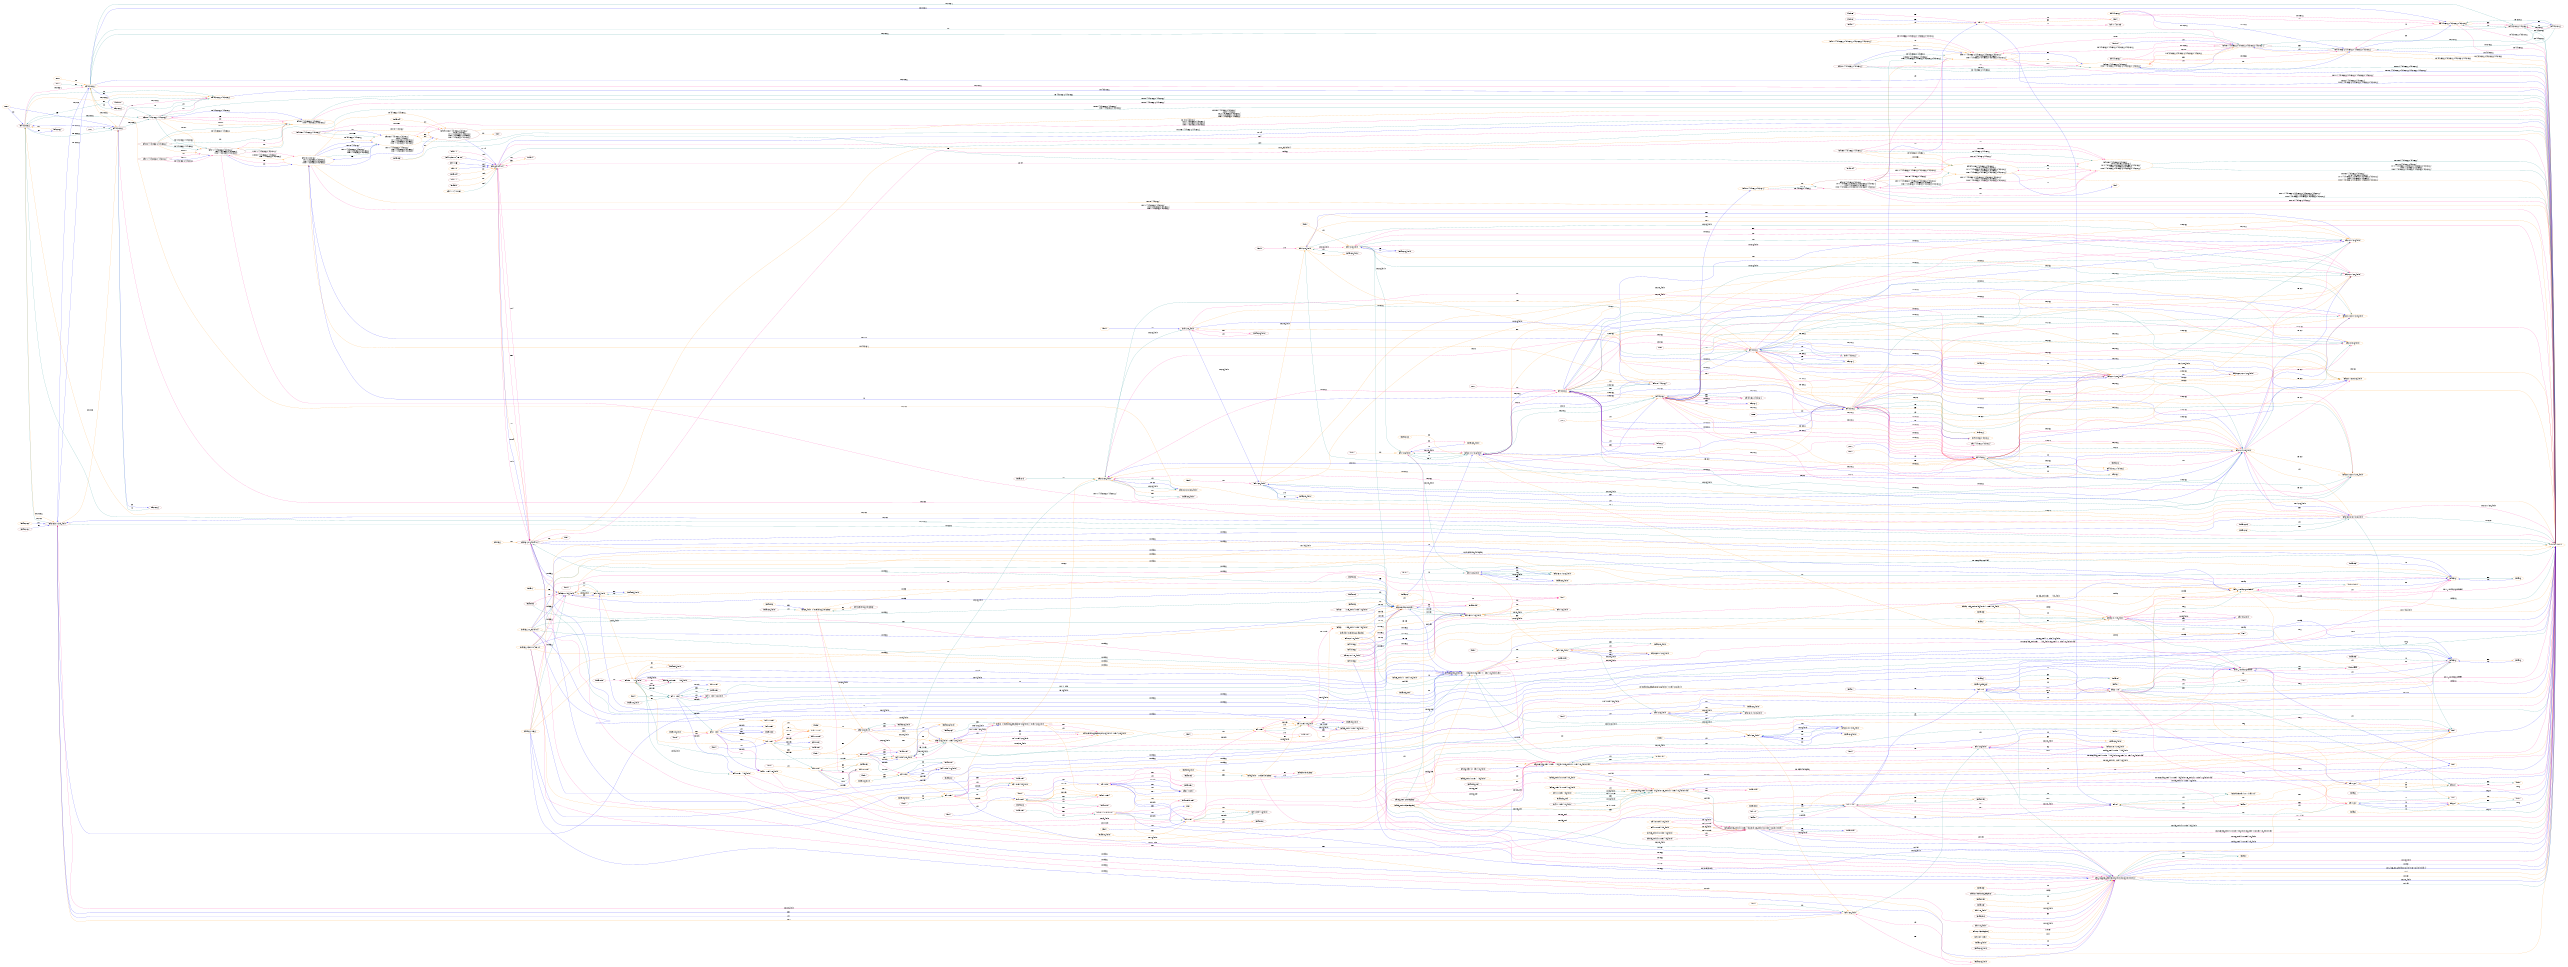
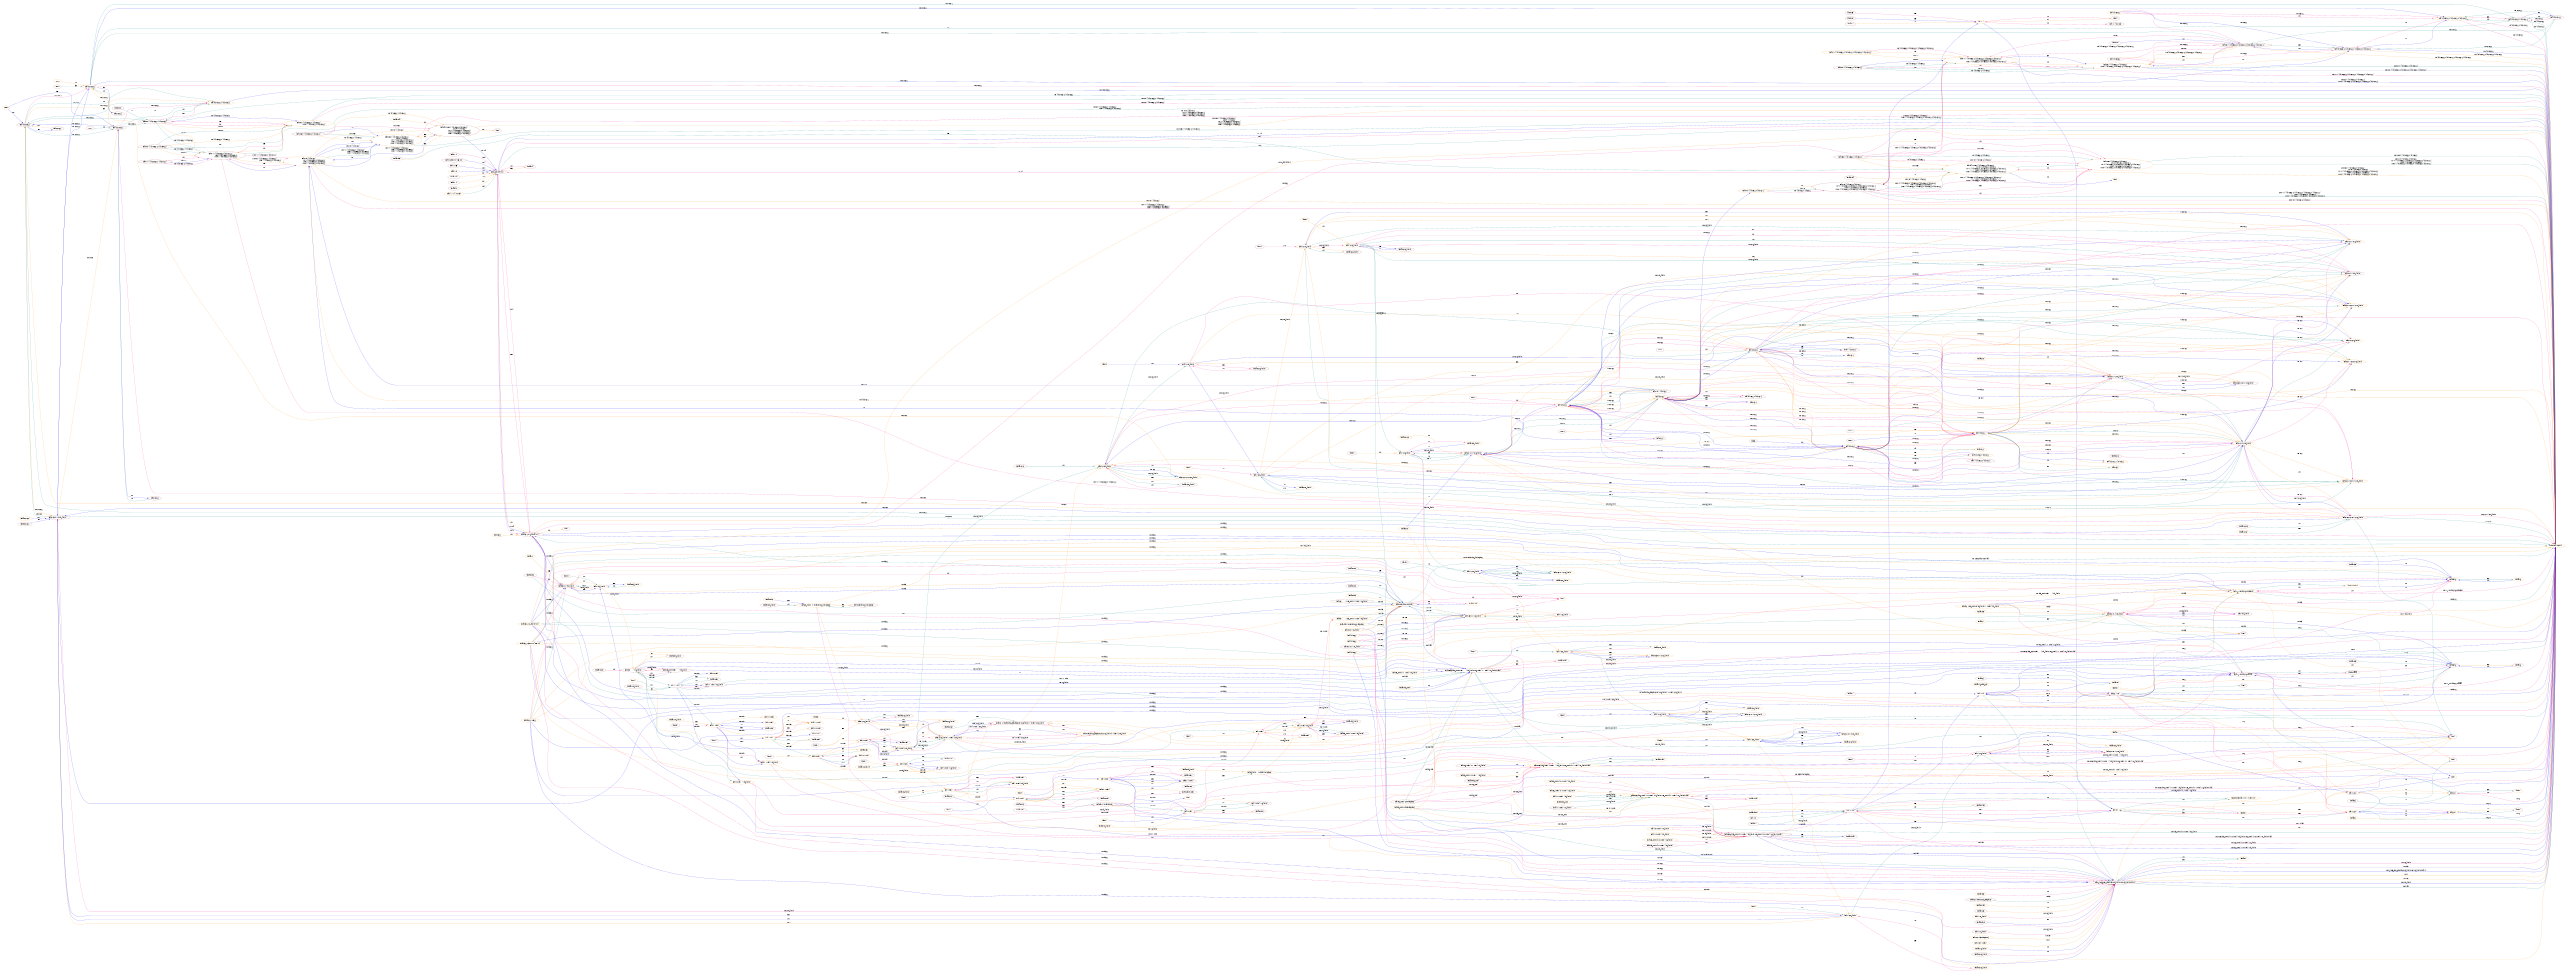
node "(Call,outpic->linesize[plane])": removed
